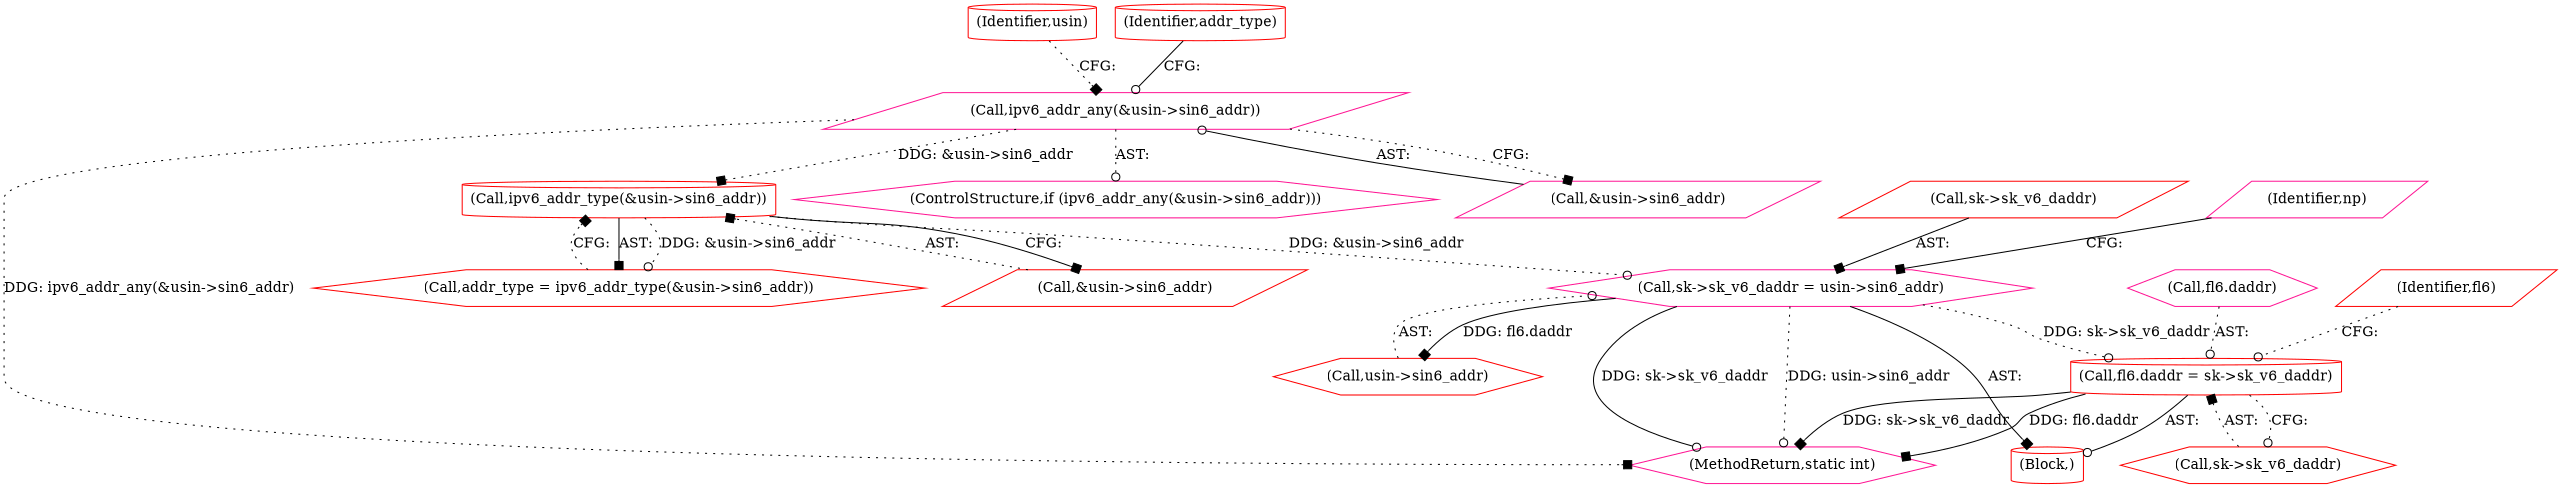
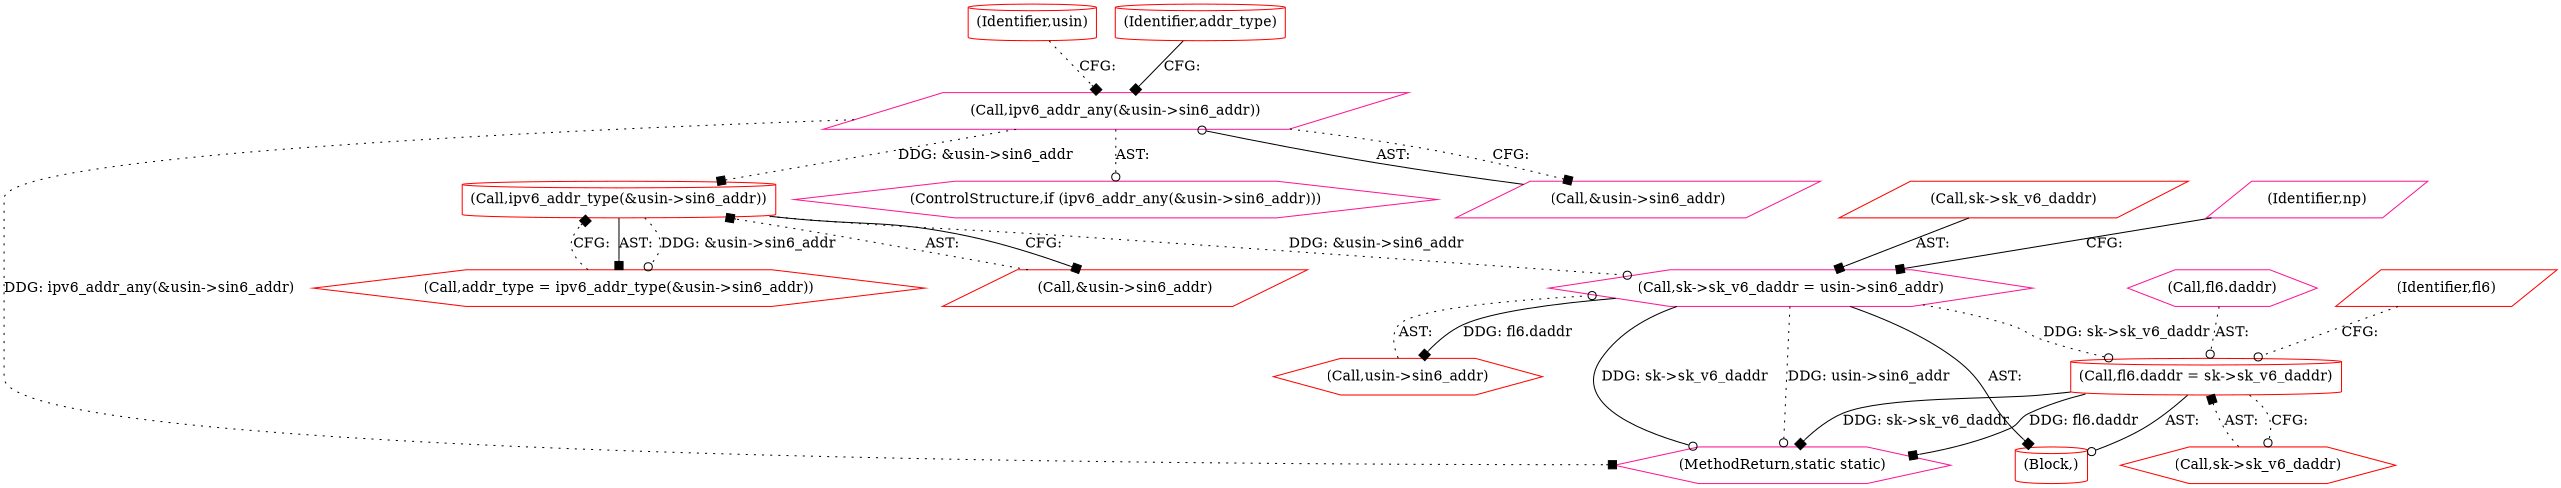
edge "(Identifier,addr_type)" -> "(Call,ipv6_addr_any(&usin->sin6_addr))": arrowhead odot -> box
node "(MethodReturn,static int)": label "(MethodReturn,static int)" -> "(MethodReturn,static static)"
